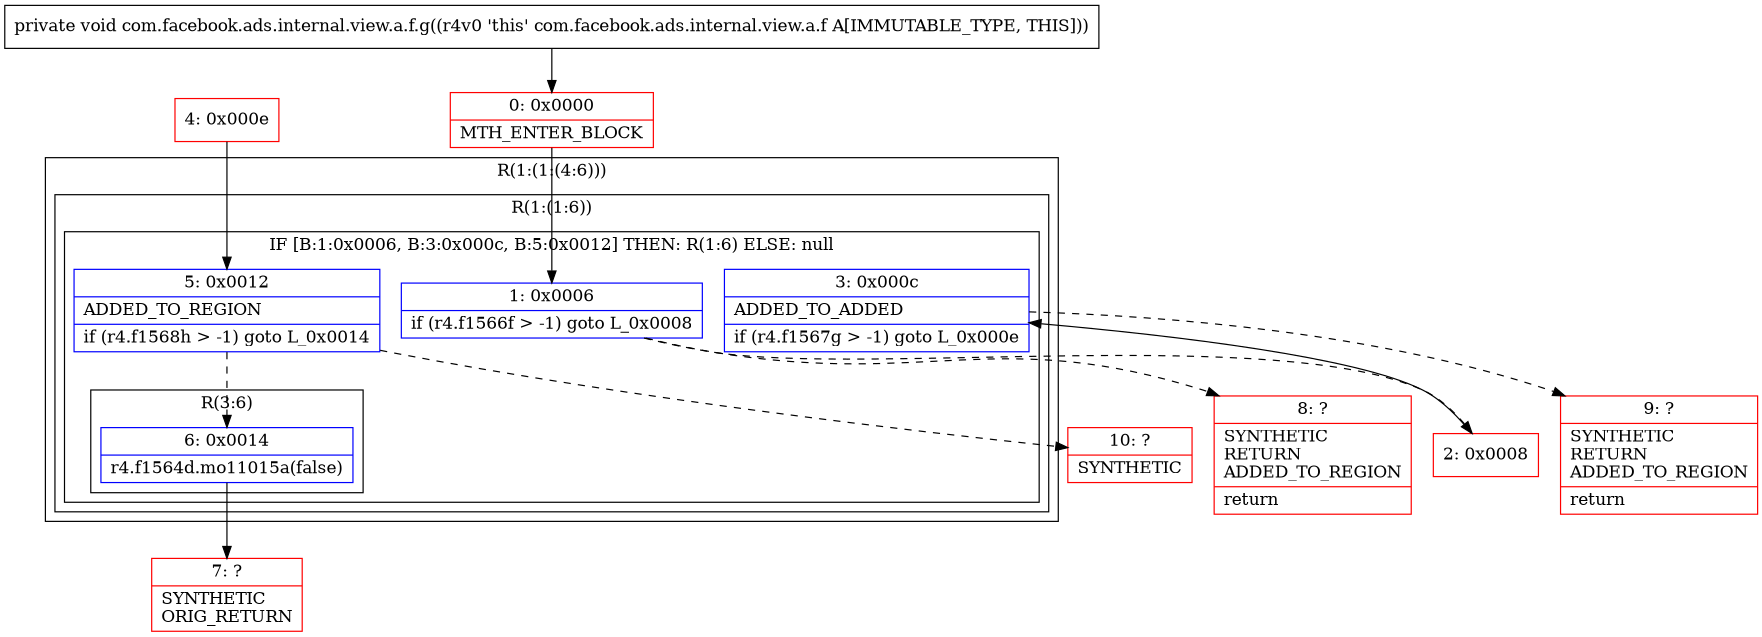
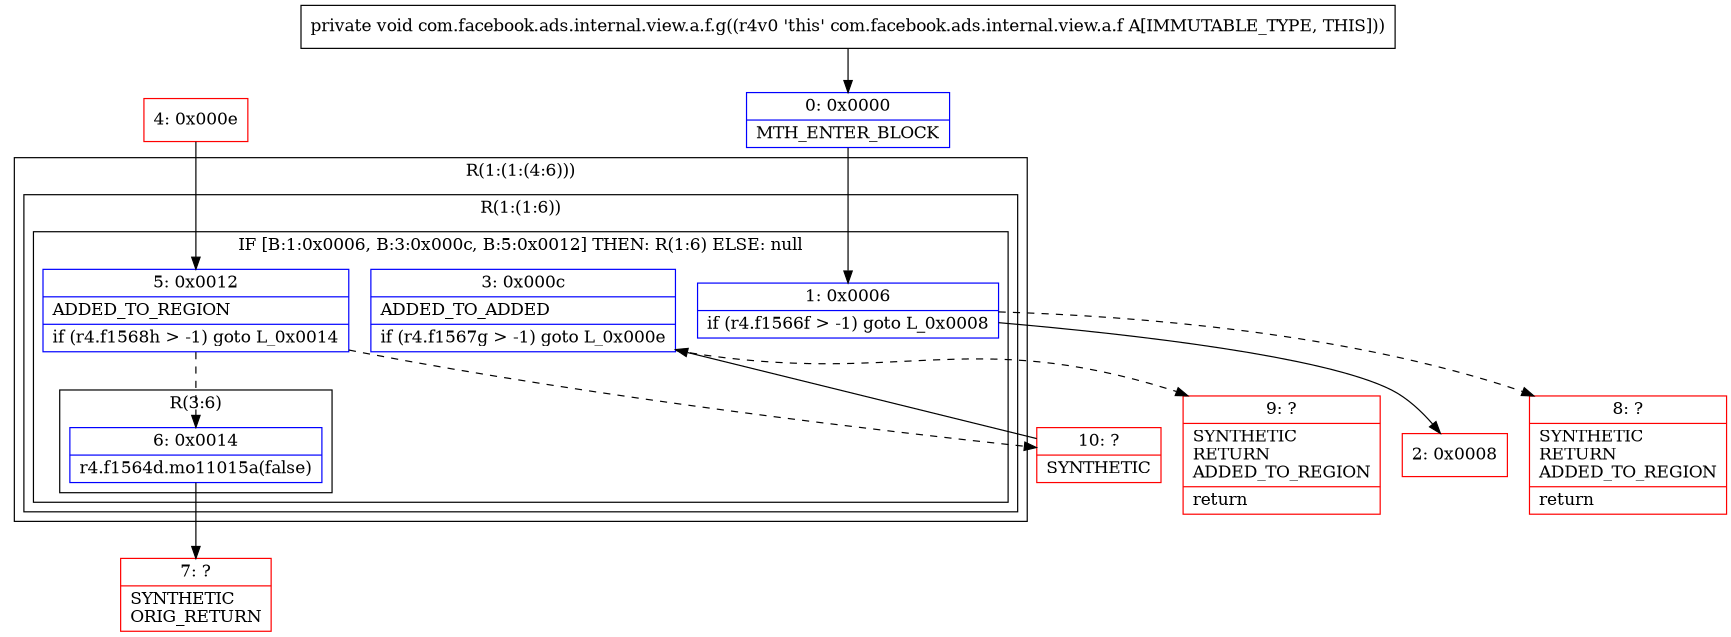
node "0: 0x0000": color red -> blue
edge "2: 0x0008" -> "3: 0x000c": now "10: ?" -> "3: 0x000c"
edge "1: 0x0006" -> "2: 0x0008": style dashed -> solid
